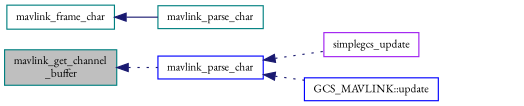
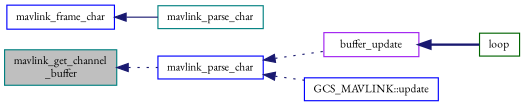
node "mavlink_frame_char": color teal -> blue
node "simplegcs_update": label "simplegcs_update" -> "buffer_update"
node "loop": added
